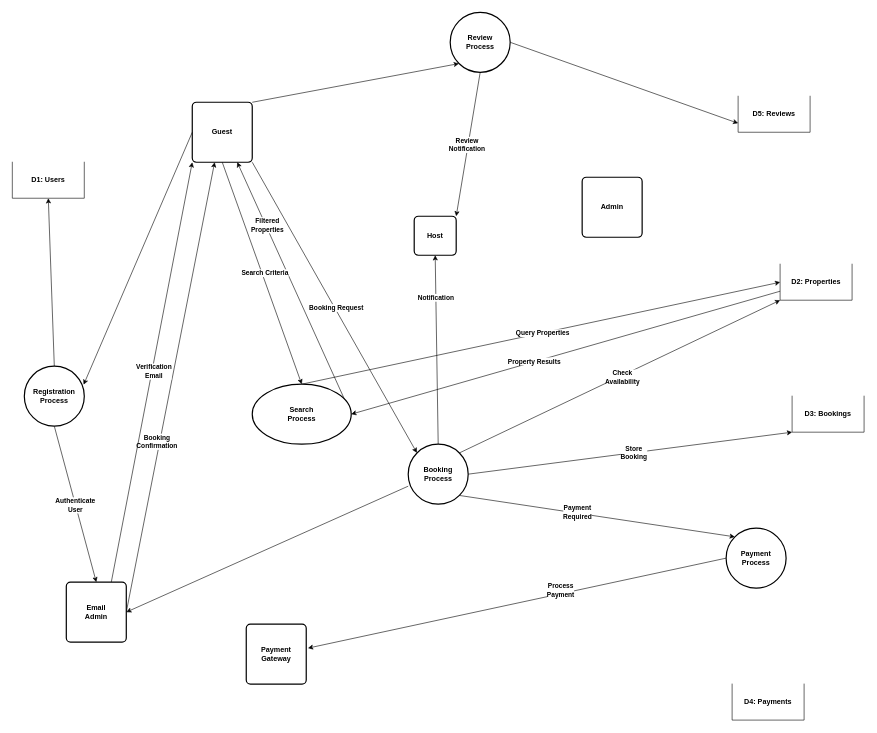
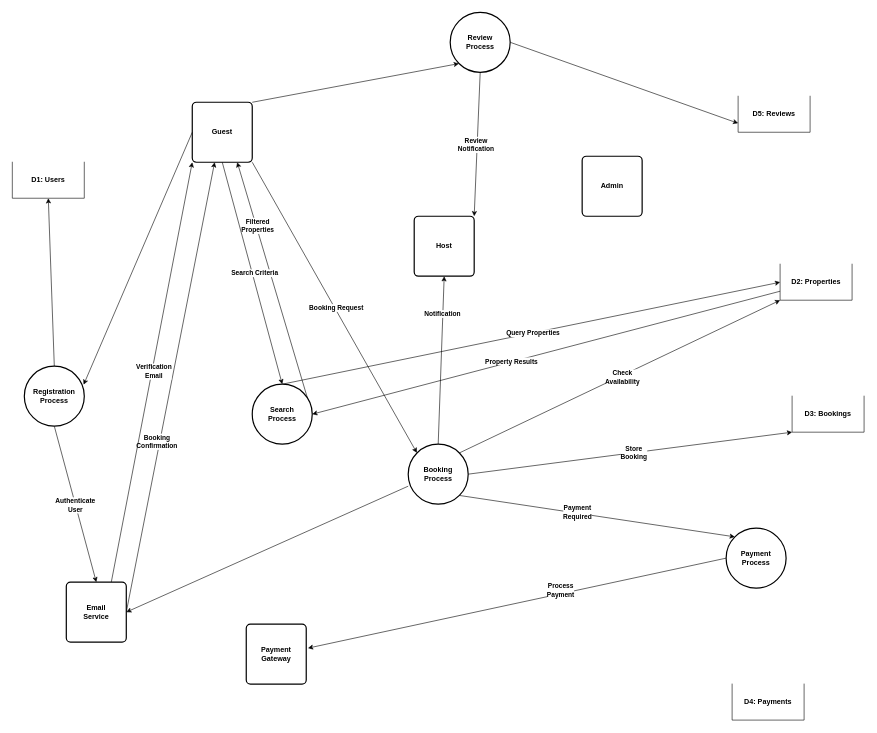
node "Admin": moved (612, 207) -> (612, 186)
node "Host": size 42x39 -> 60x60
node "Search Process": size 99x60 -> 60x60
node "Email Admin": label "Email Admin" -> "Email Service"
